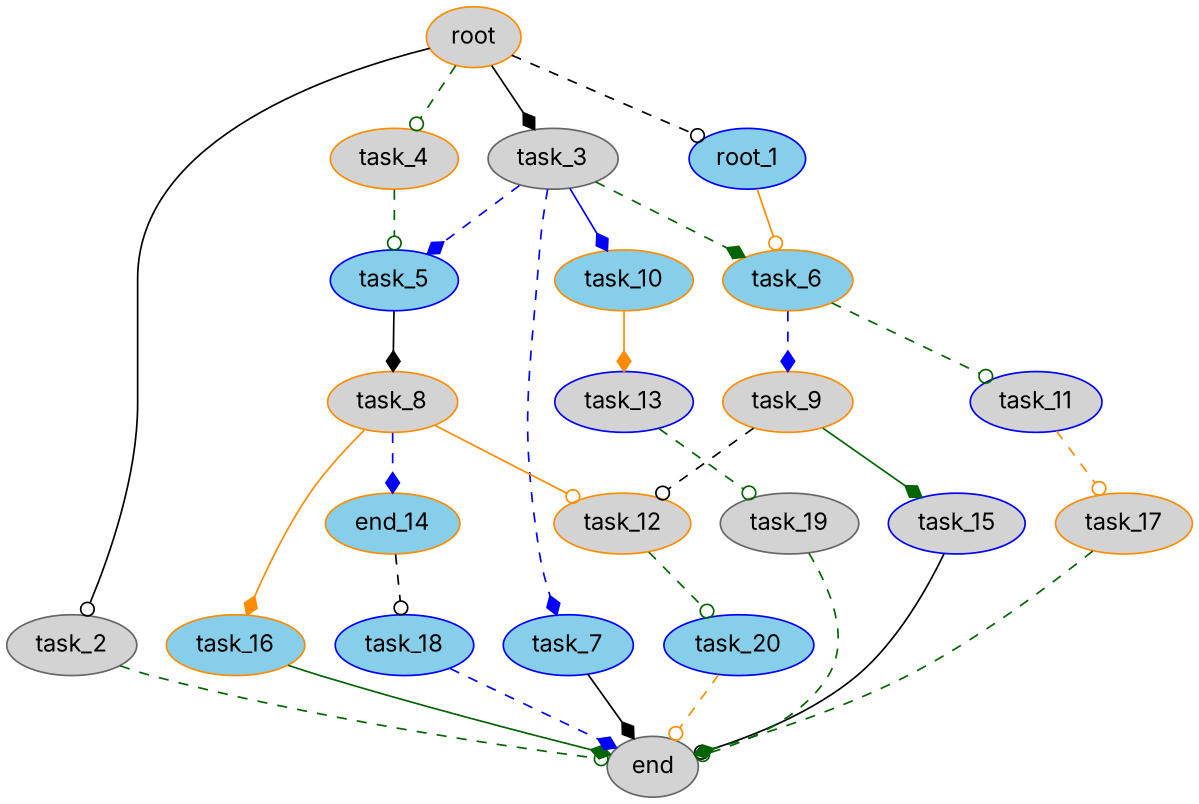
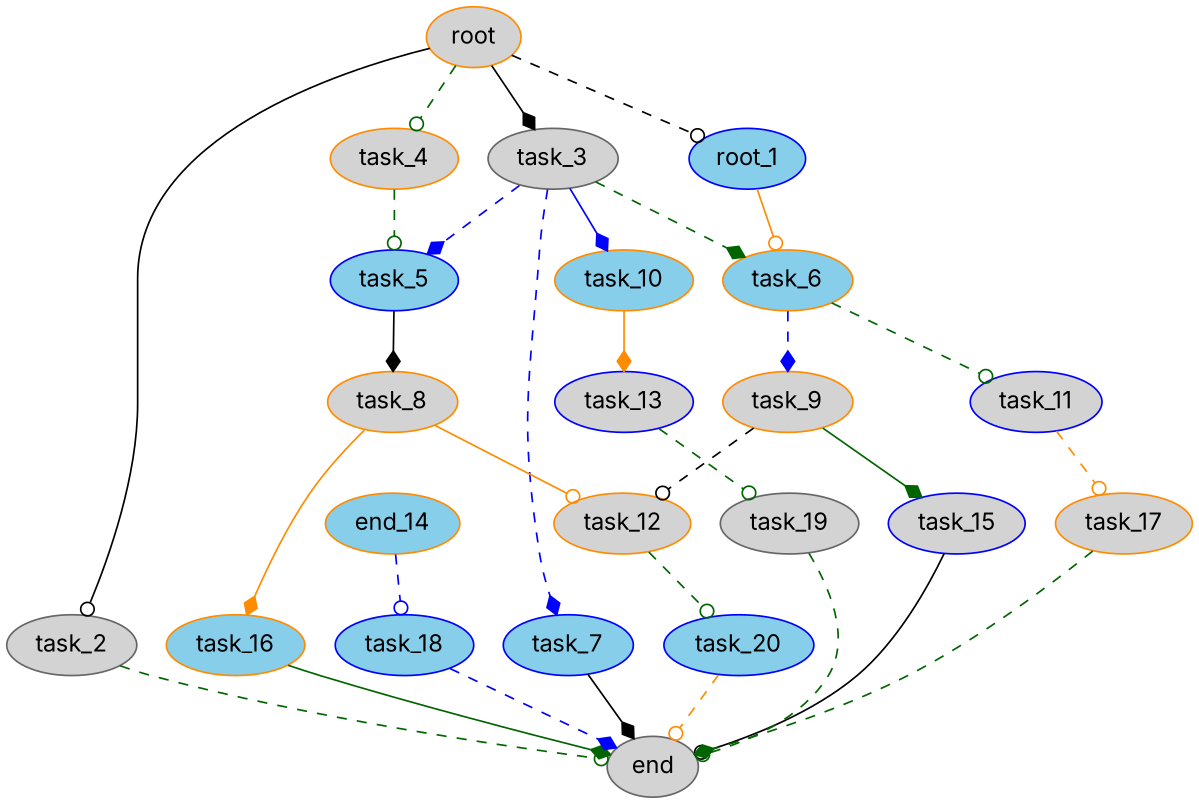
edge "task_8" -> "end_14": removed
edge "end_14" -> "task_18": color black -> blue
